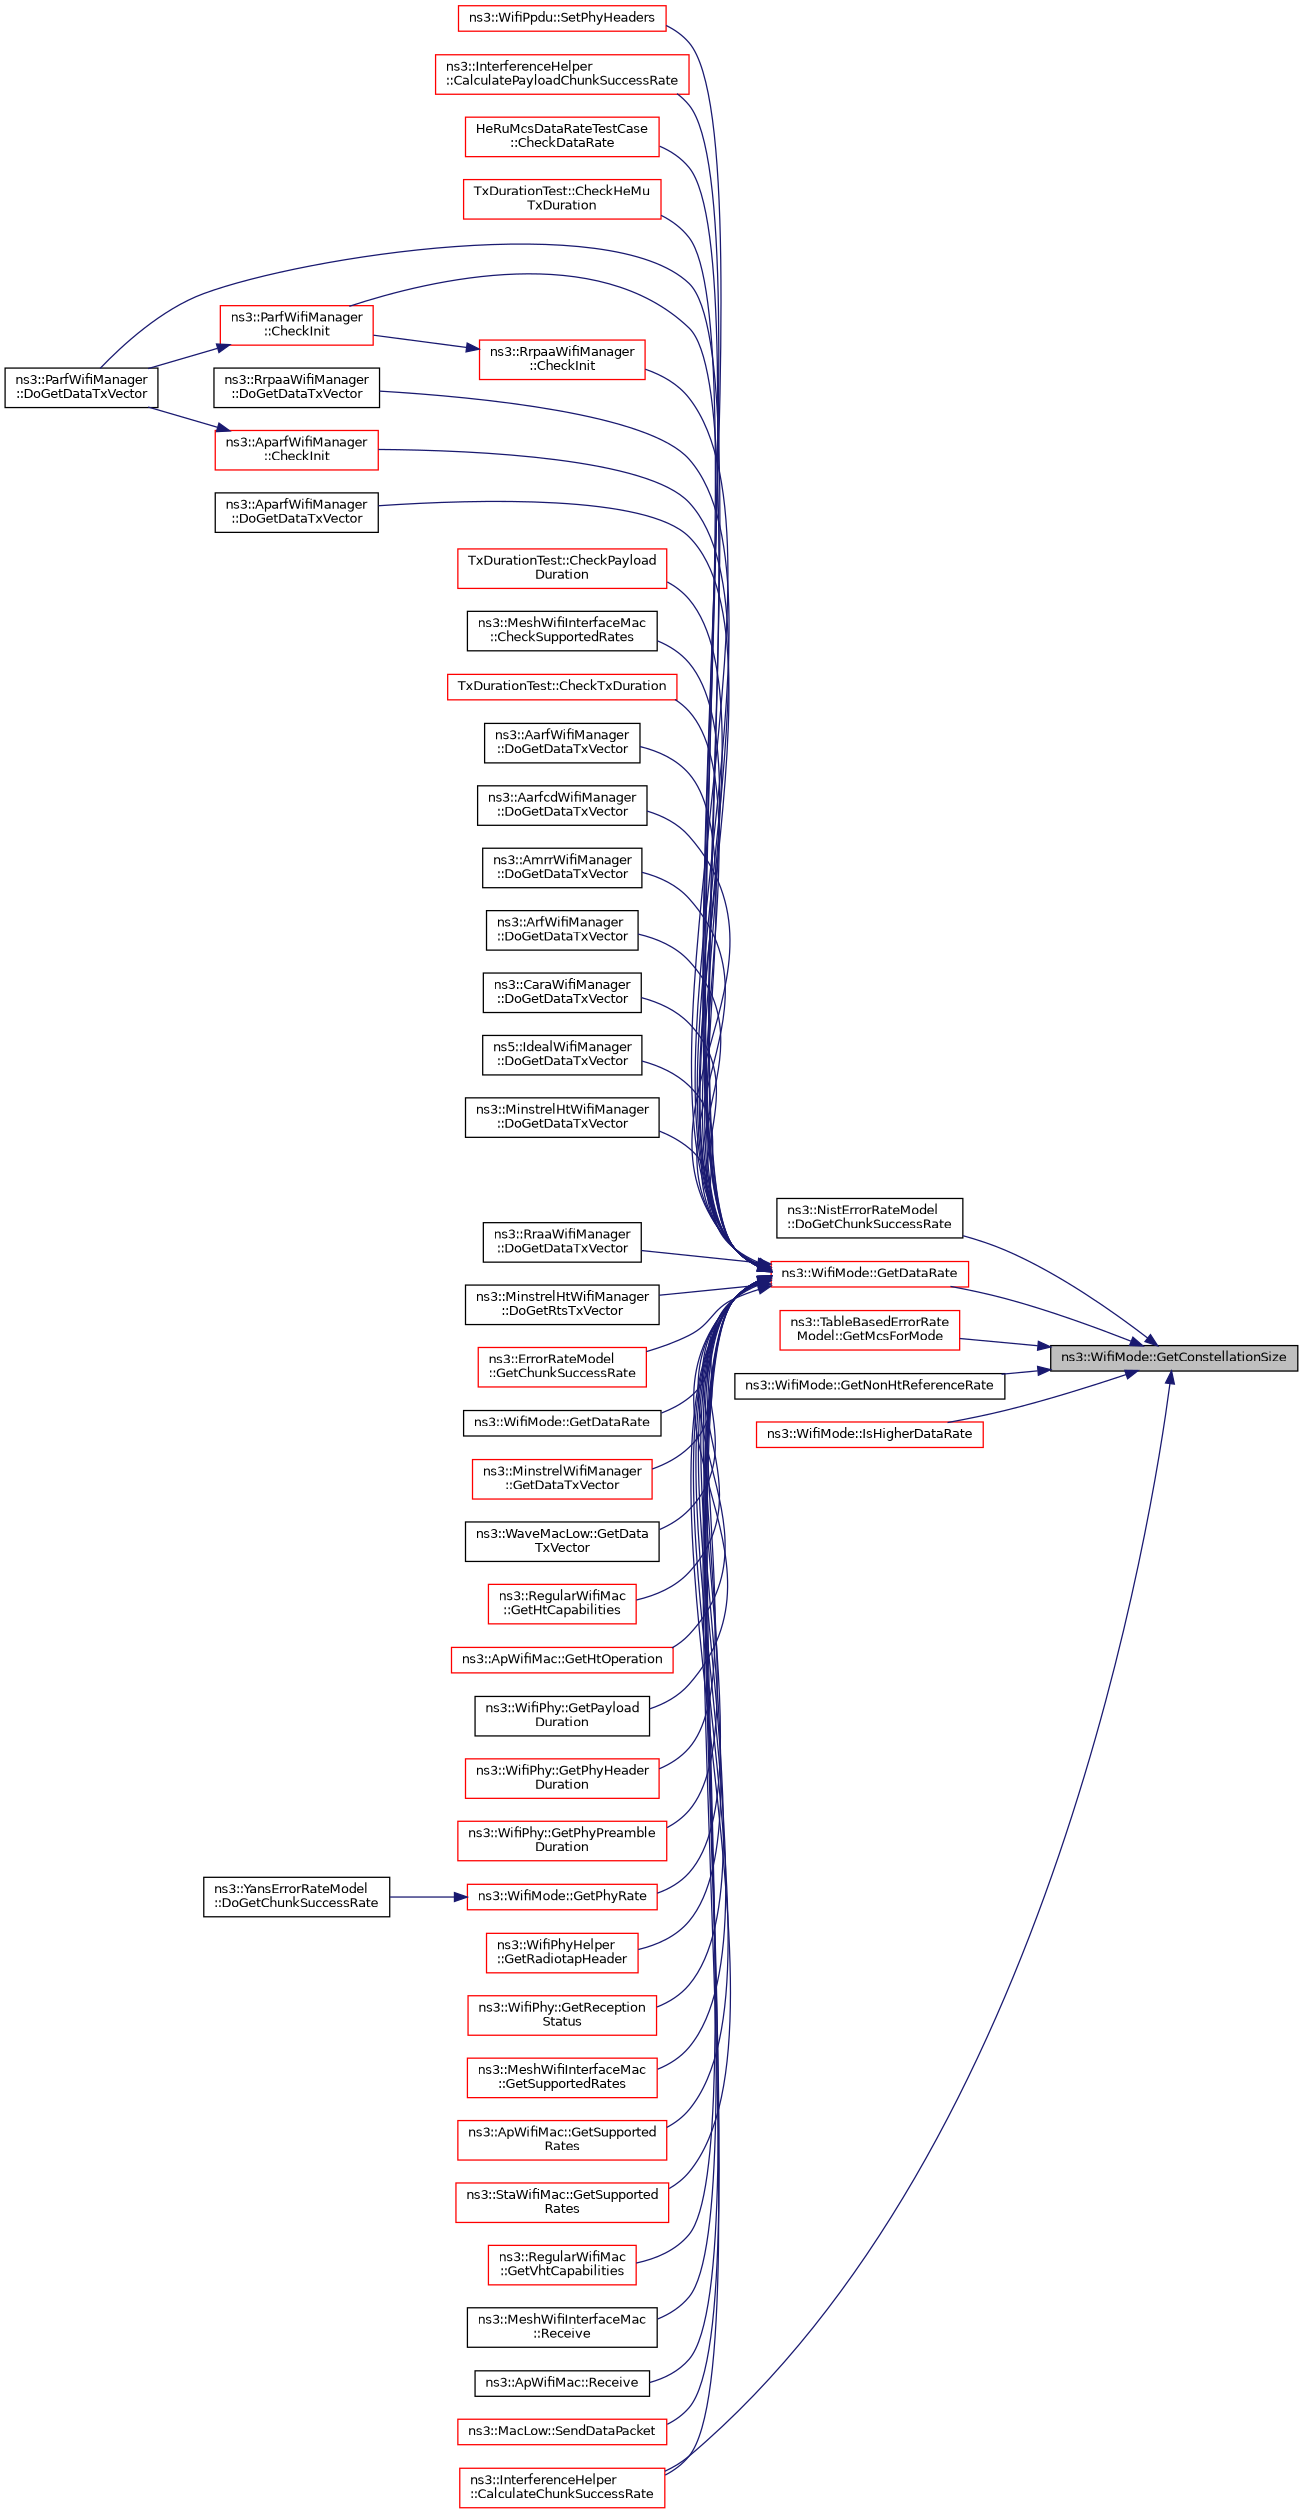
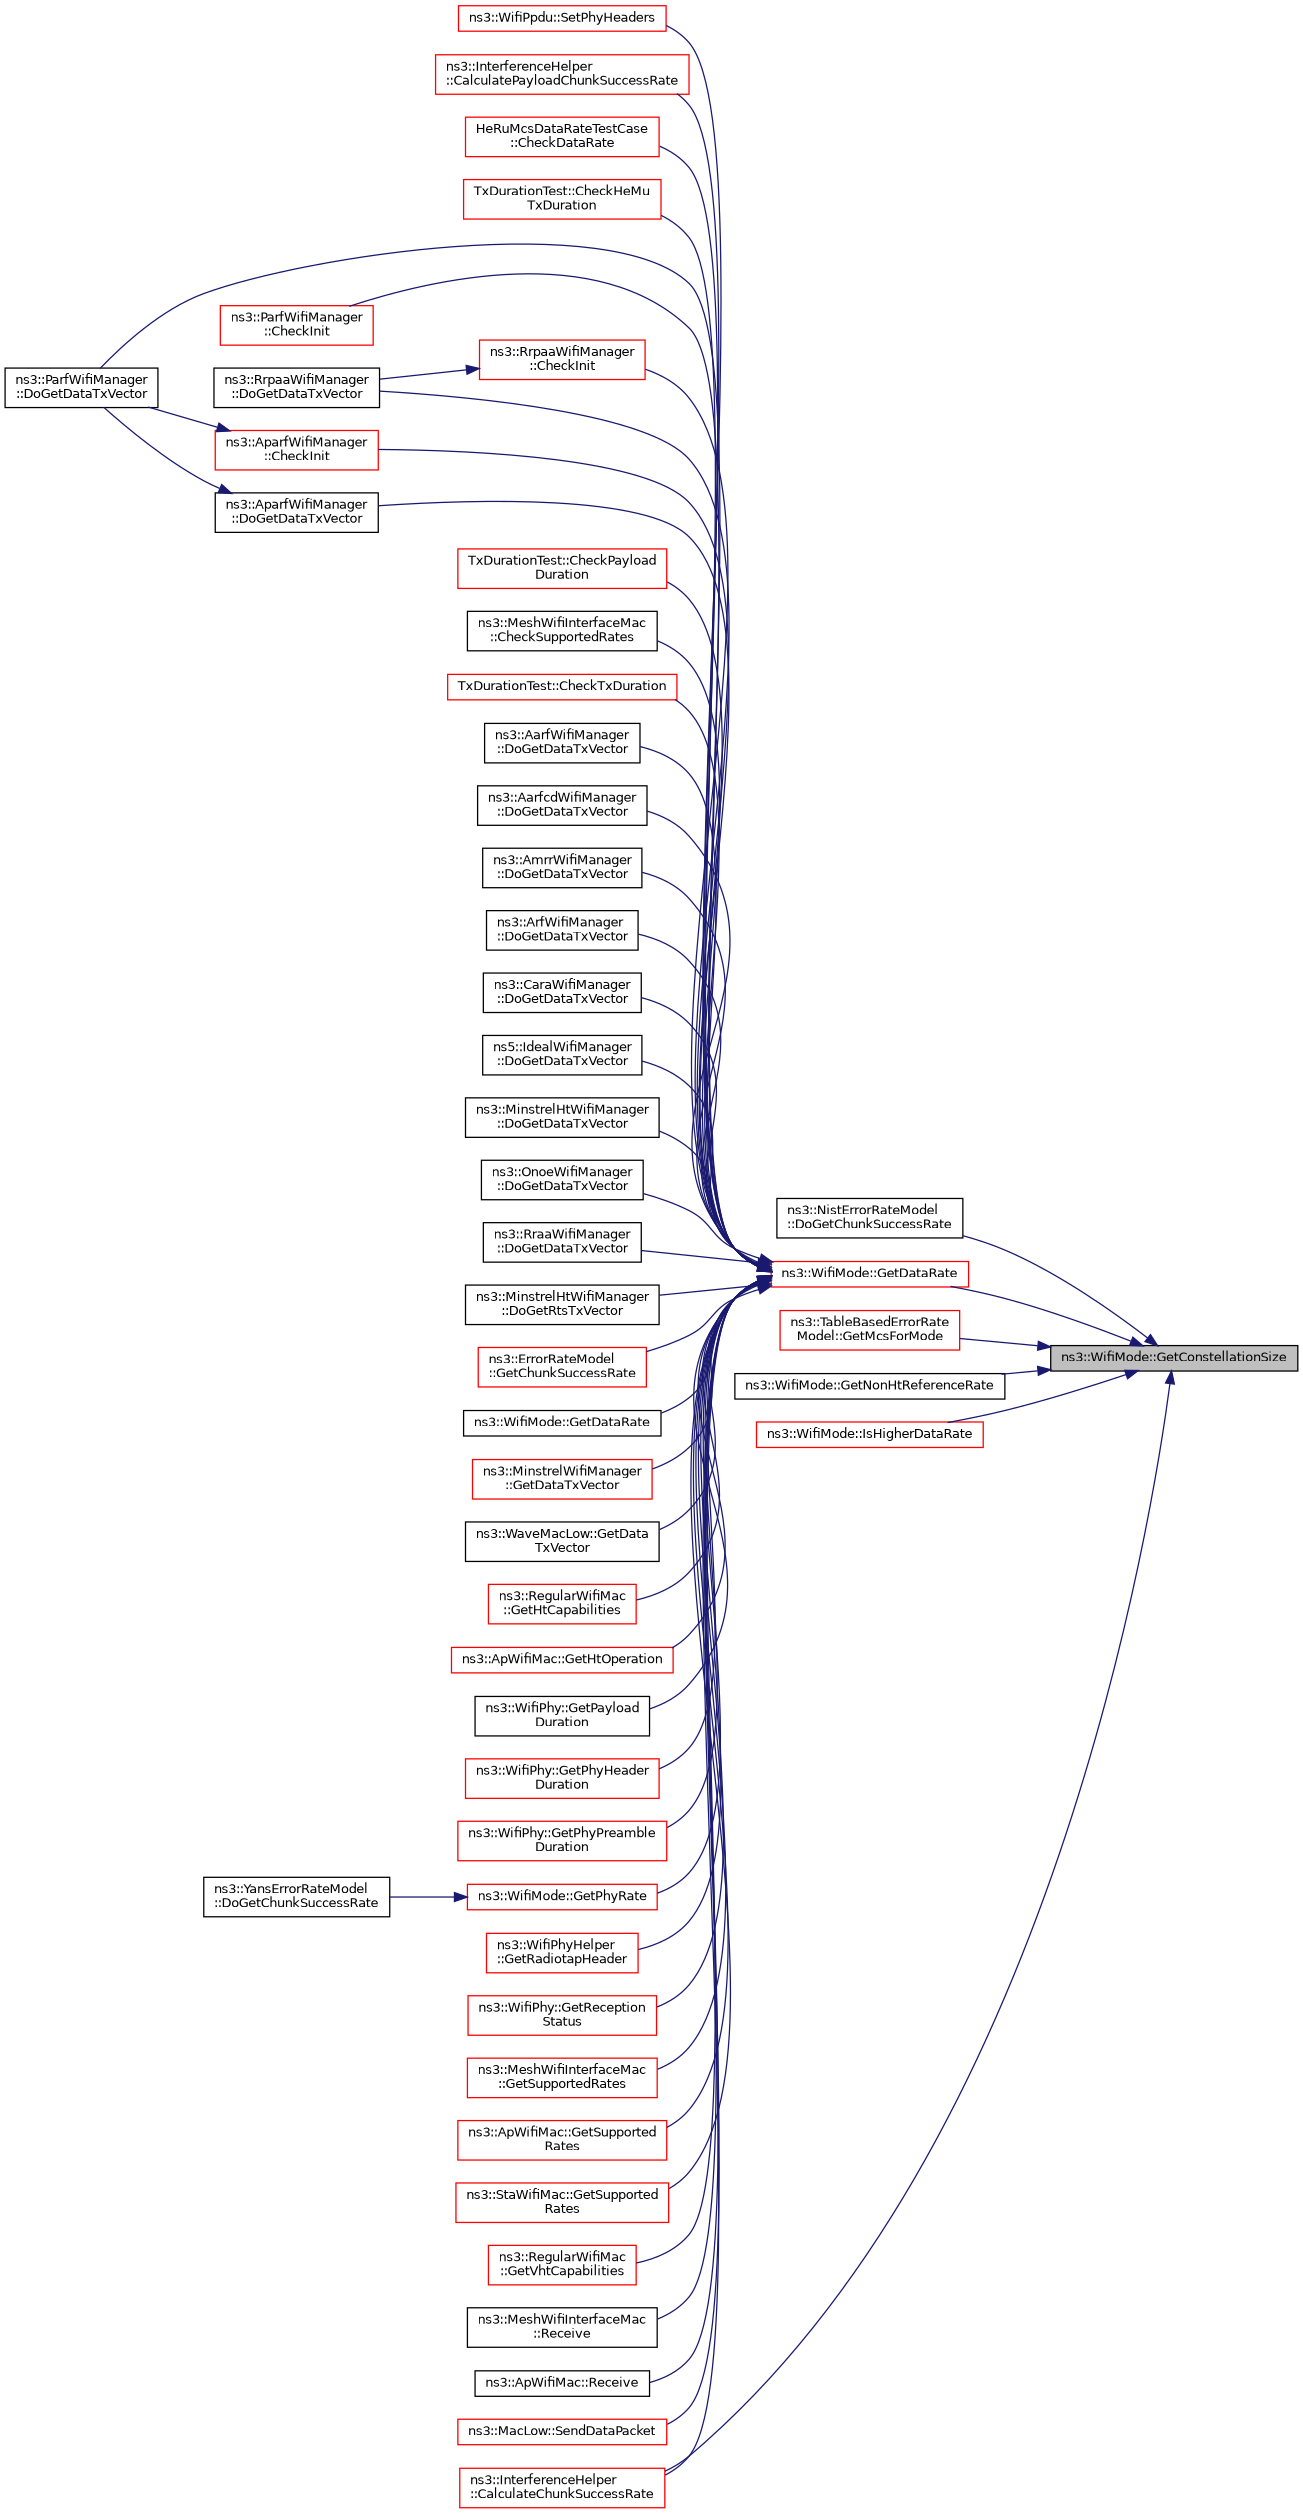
edge "ns3::ParfWifiManager ::CheckInit" -> "ns3::RrpaaWifiManager ::CheckInit": now "ns3::RrpaaWifiManager ::DoGetDataTxVector" -> "ns3::RrpaaWifiManager ::CheckInit"
edge "ns3::ParfWifiManager ::DoGetDataTxVector" -> "ns3::ParfWifiManager ::CheckInit": now "ns3::ParfWifiManager ::DoGetDataTxVector" -> "ns3::AparfWifiManager ::DoGetDataTxVector"
node "ns3::OnoeWifiManager ::DoGetDataTxVector": added
